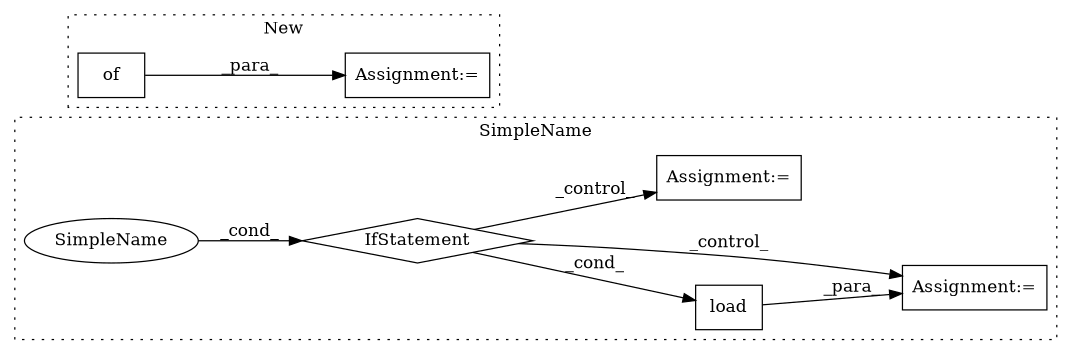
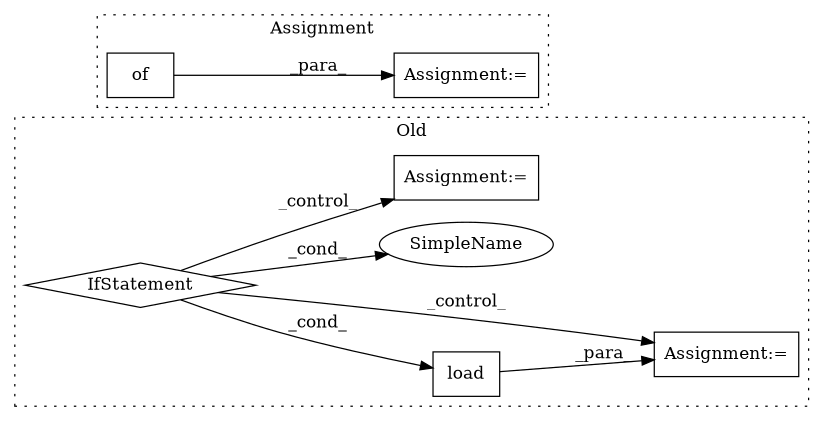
cluster "New": label "New" -> "Assignment"
cluster "SimpleName": label "SimpleName" -> "Old"
edge "SimpleName" -> "IfStatement": reversed
